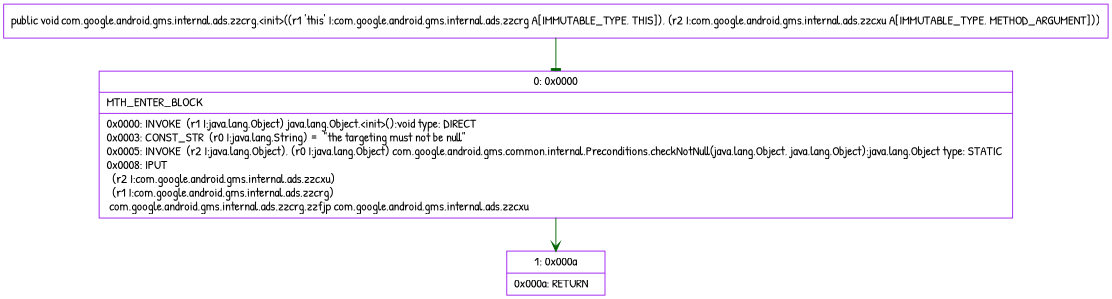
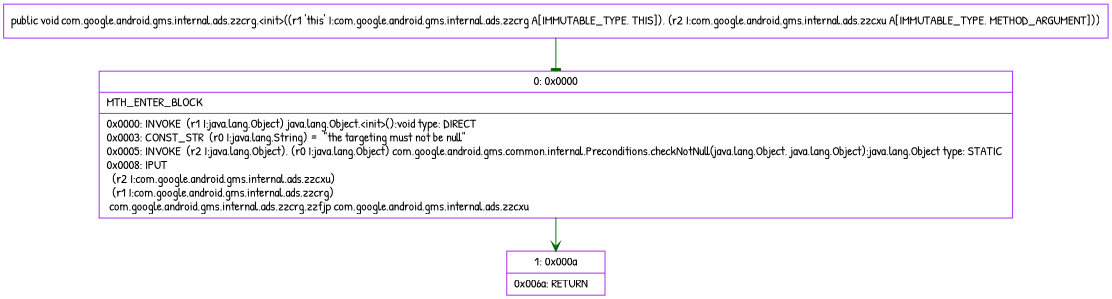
node "1: 0x000a": text "0x000a: RETURN" -> "0x006a: RETURN"
